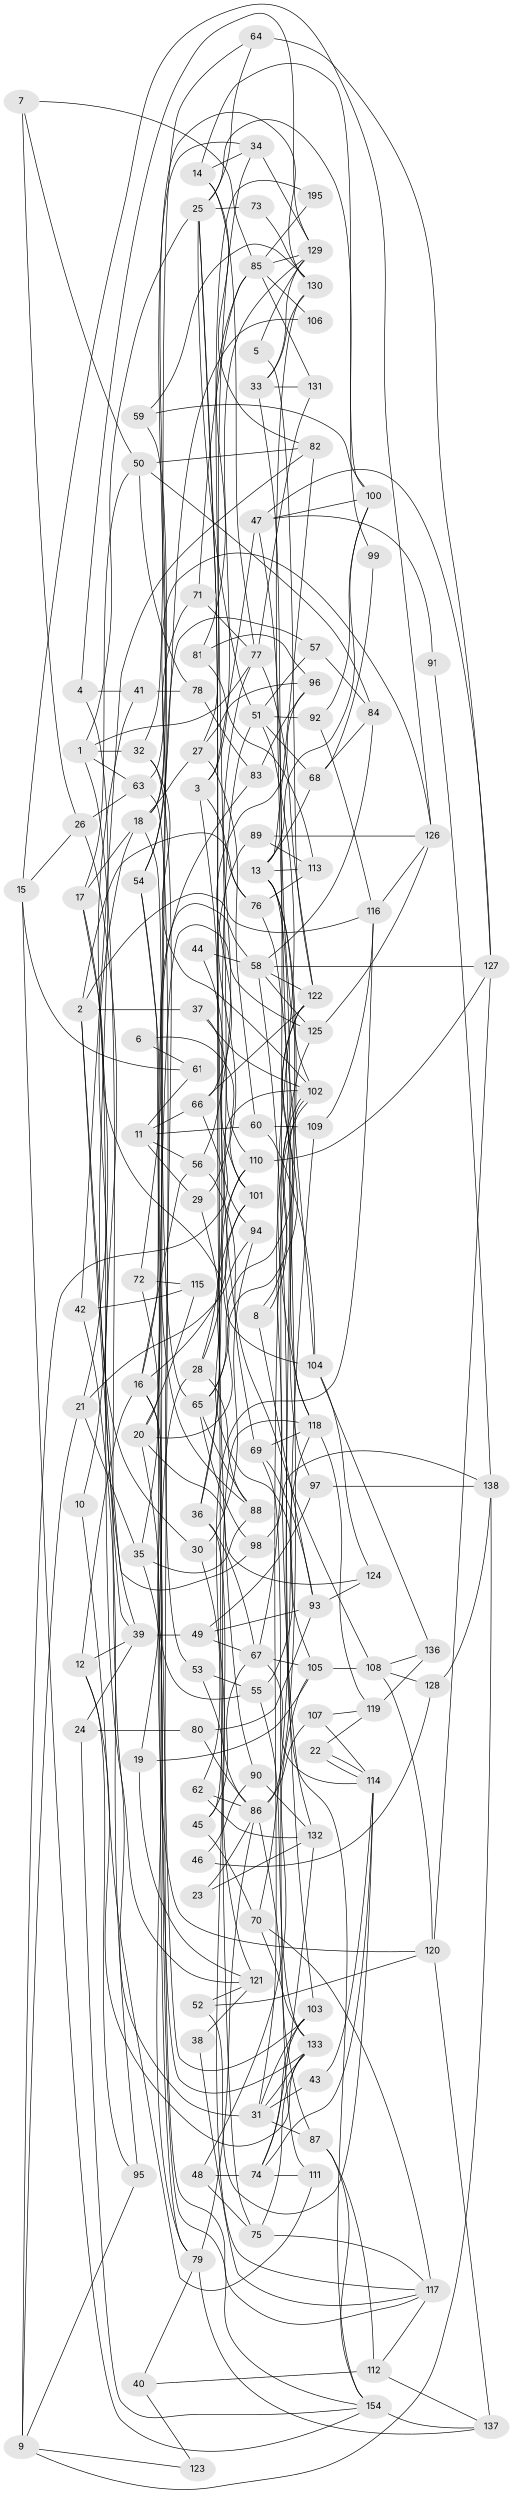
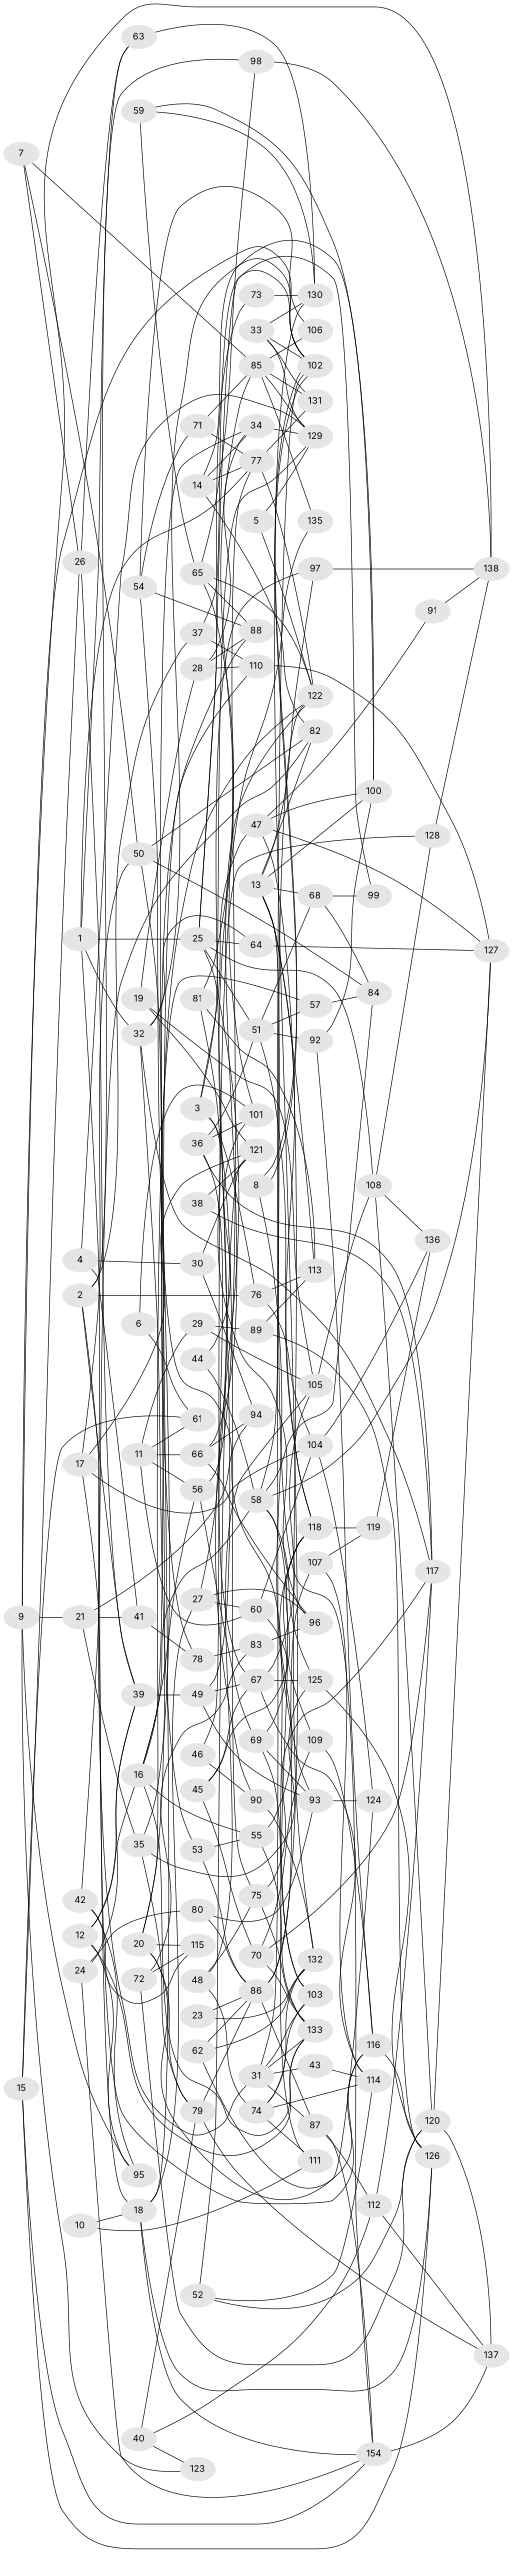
node "195": label "195" -> "135"
edge "63" -- "117": now "32" -- "117"
node "22": removed
